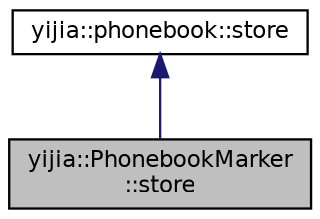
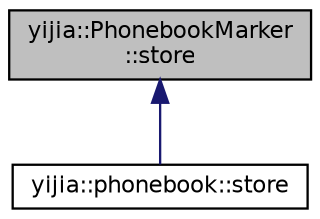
edge "yijia::PhonebookMarker ::store" -> "yijia::phonebook::store": reversed
